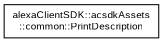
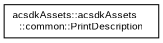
node "alexaClientSDK::acsdkAssets ::common::PrintDescription": label "alexaClientSDK::acsdkAssets ::common::PrintDescription" -> "acsdkAssets::acsdkAssets ::common::PrintDescription"
